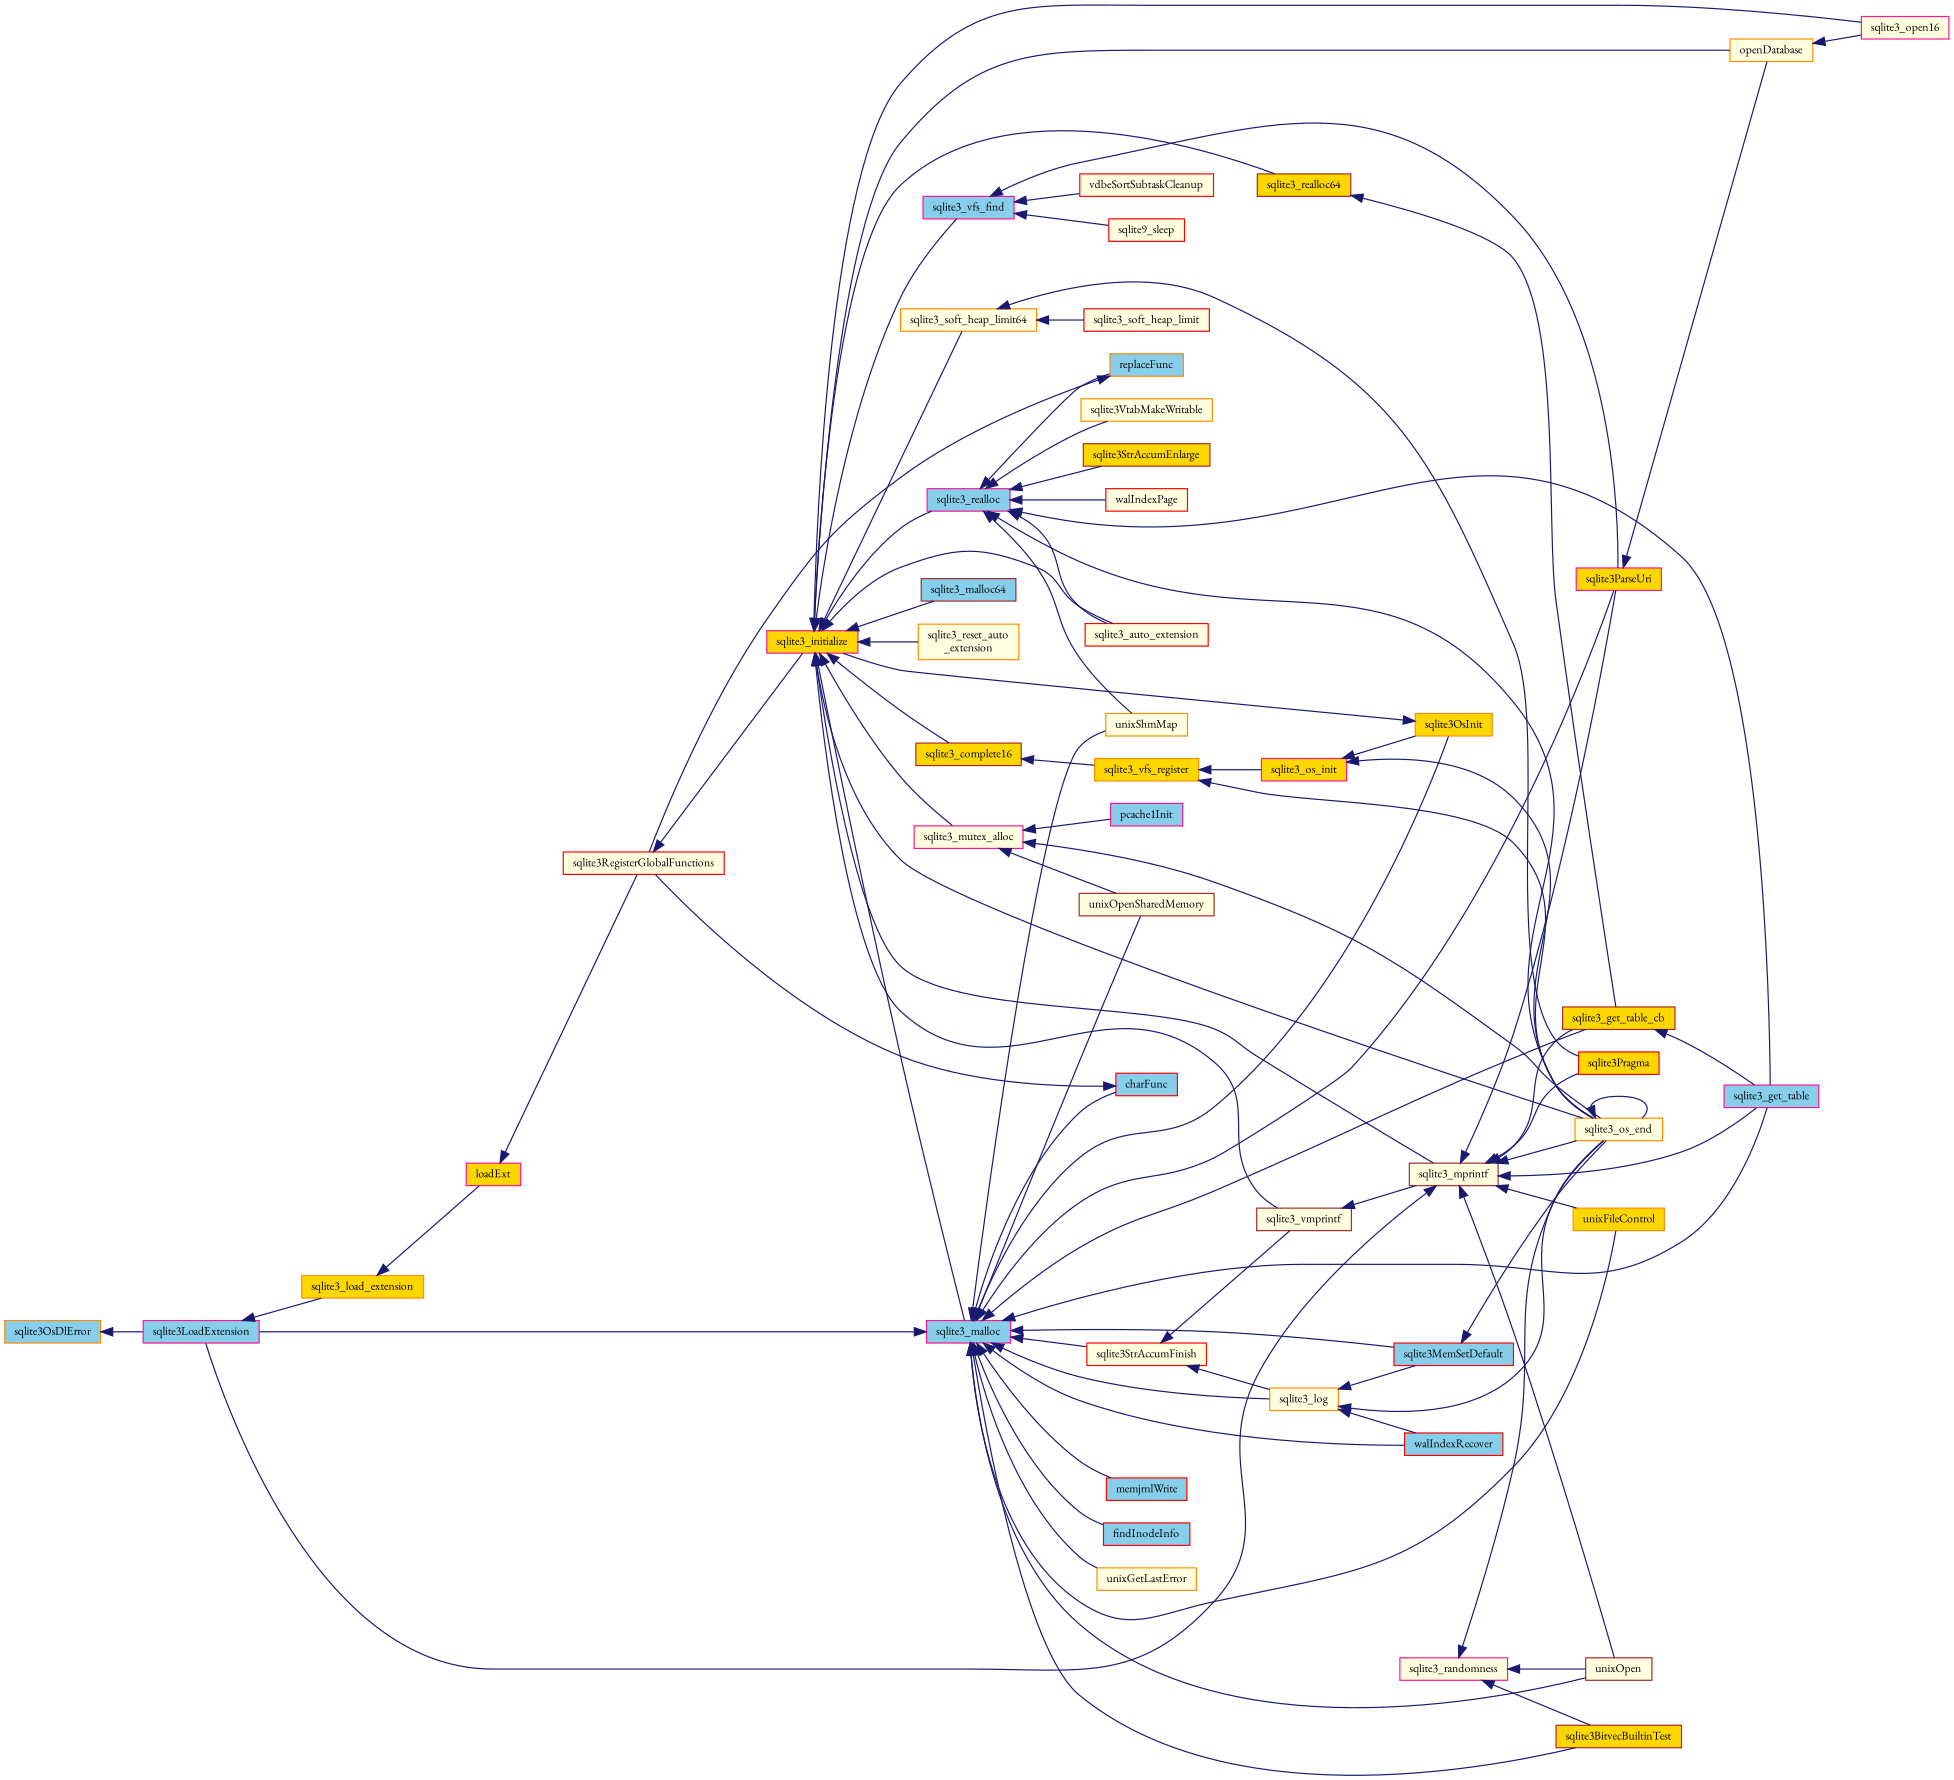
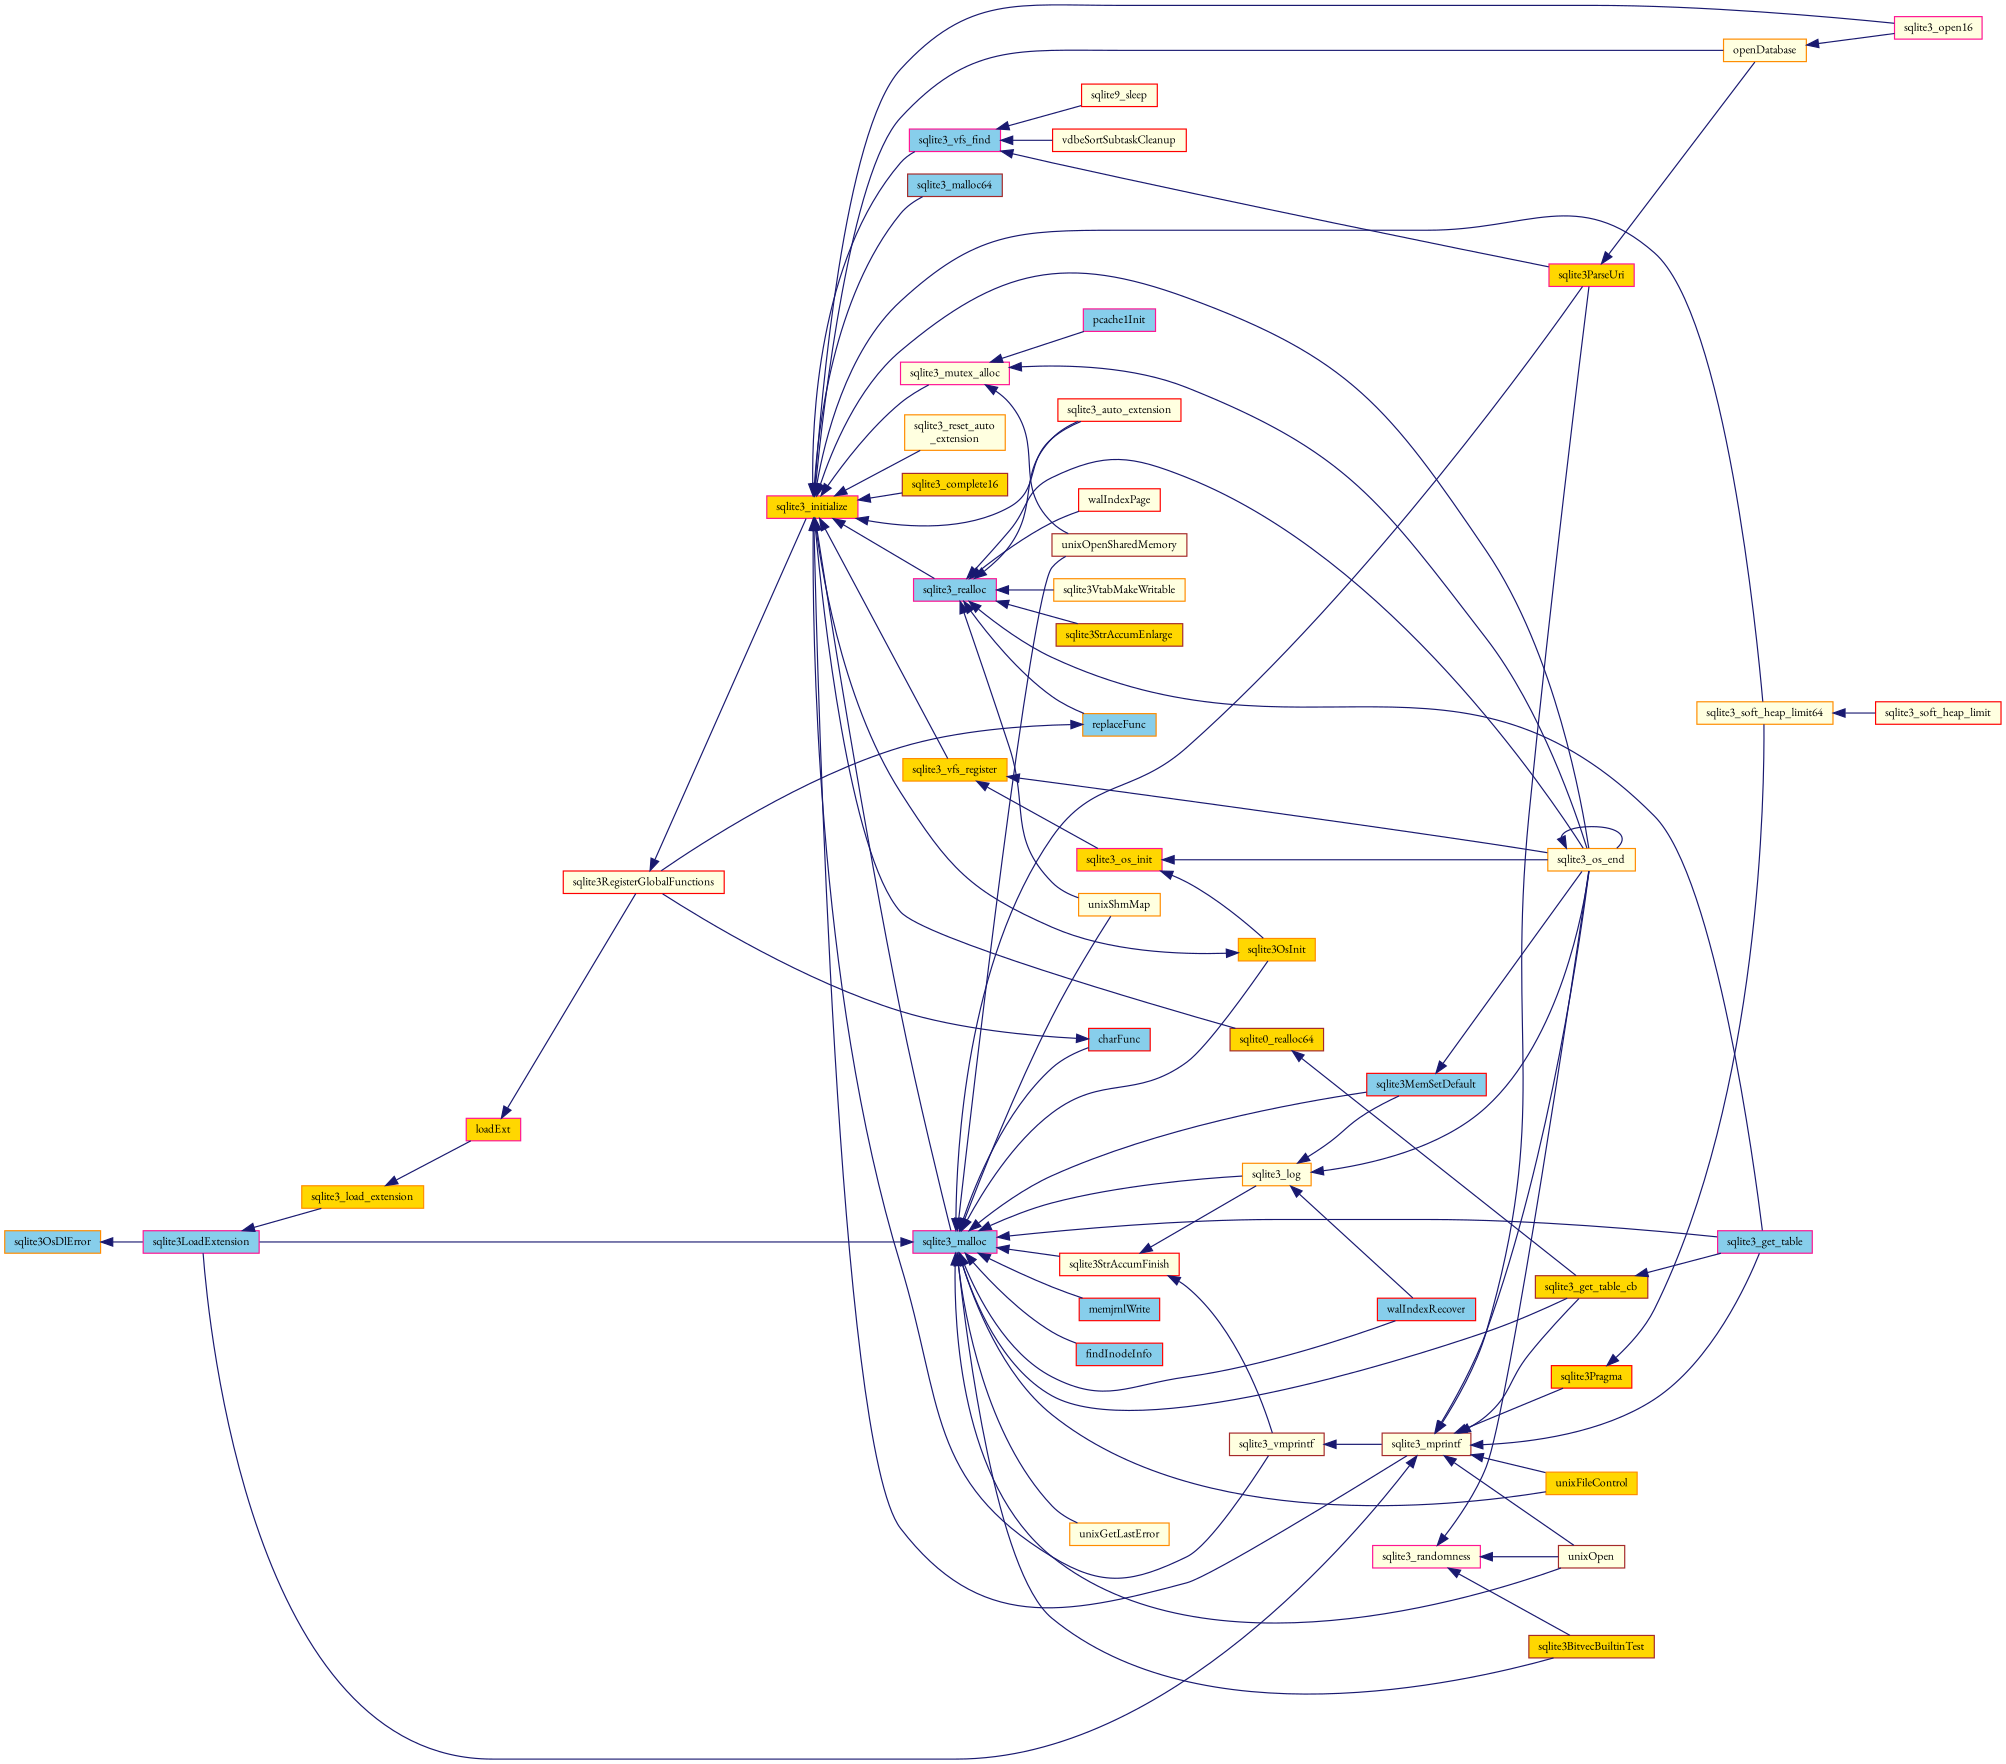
node "sqlite3_realloc64": label "sqlite3_realloc64" -> "sqlite0_realloc64"
edge "sqlite3Pragma" -> "sqlite3_soft_heap_limit64": reversed
edge "sqlite3_vfs_register" -> "sqlite3_complete16": now "sqlite3_vfs_register" -> "sqlite3_initialize"
